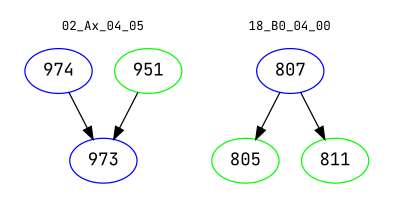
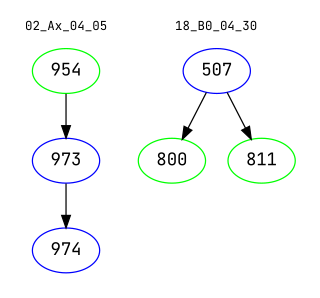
cluster "18_B0_04_00": label "18_B0_04_00" -> "18_B0_04_30"
node "951": label "951" -> "954"
node "807": label "807" -> "507"
edge "974" -> "973": reversed
node "805": label "805" -> "800"
